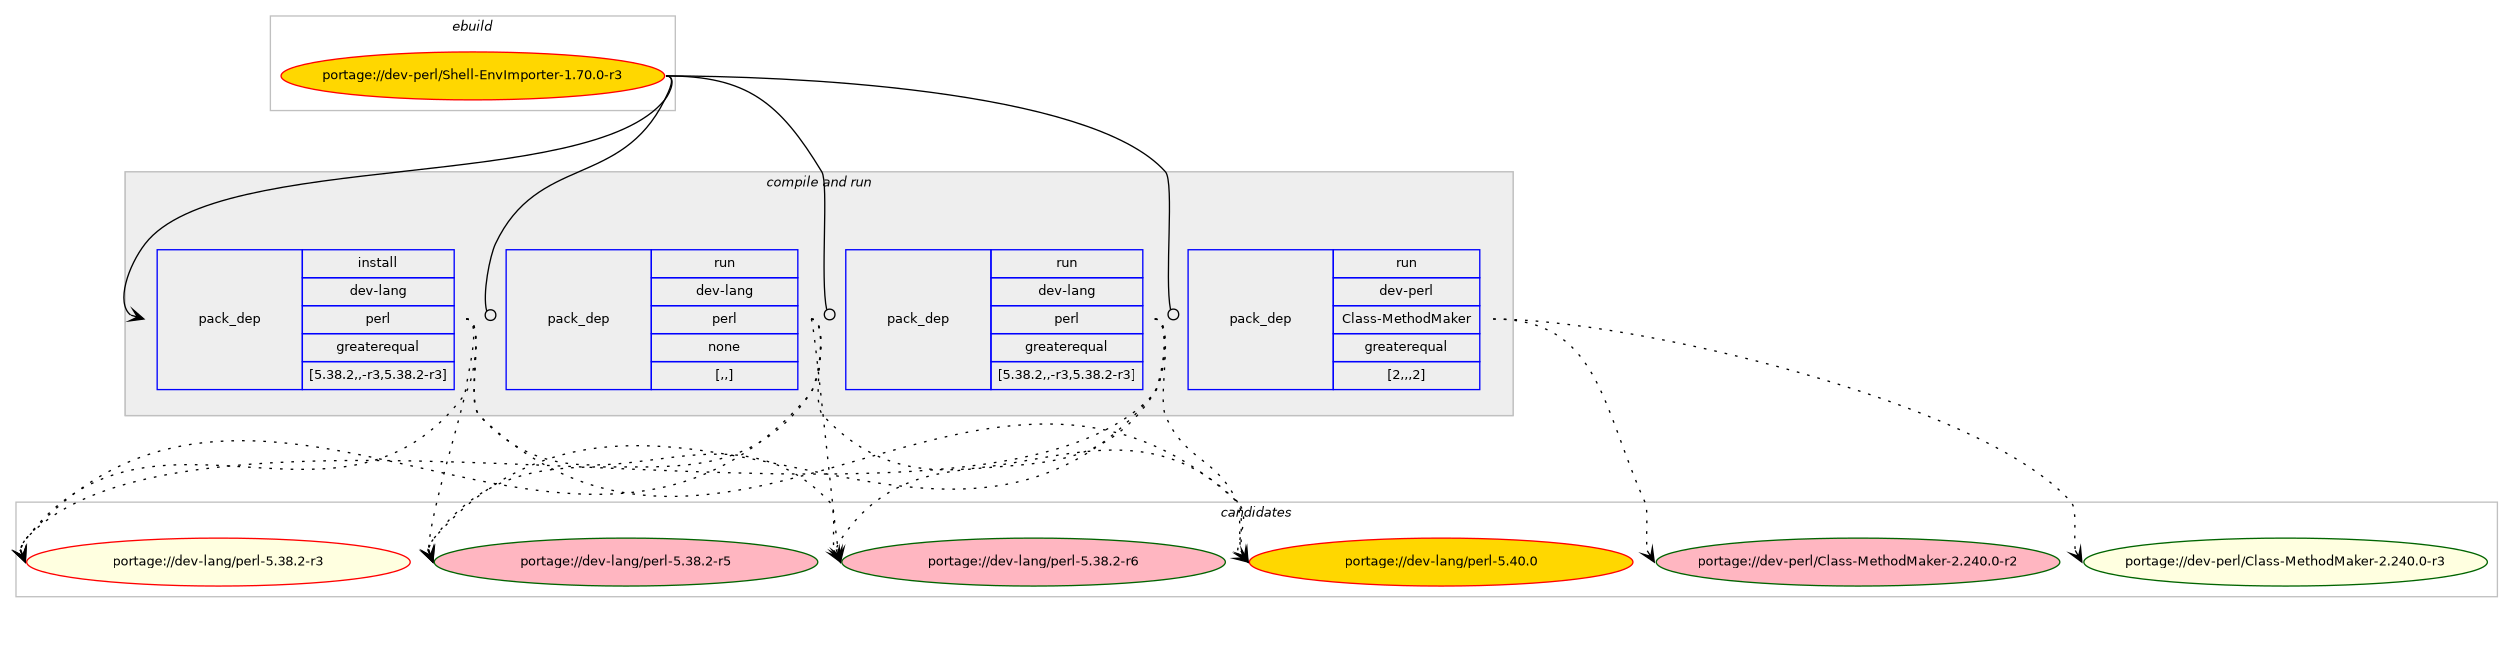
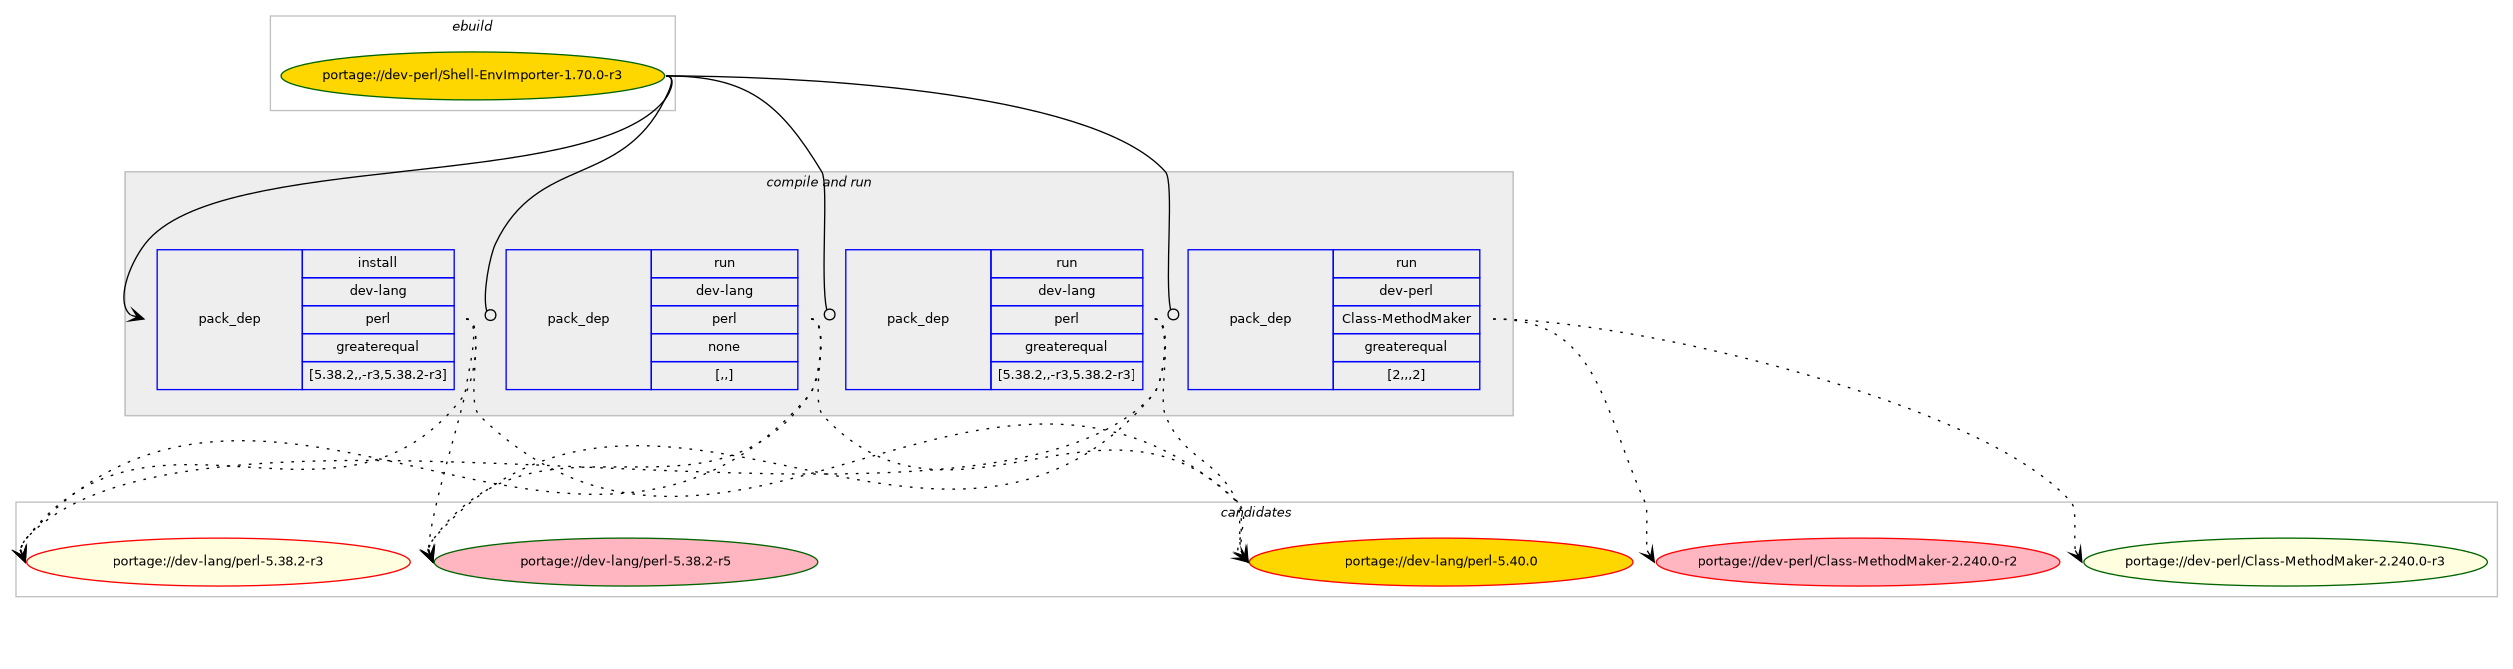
node "portage://dev-perl/Shell-EnvImporter-1.70.0-r3": color red -> darkgreen
node "portage://dev-lang/perl-5.38.2-r6": removed
node "portage://dev-perl/Class-MethodMaker-2.240.0-r2": color darkgreen -> red
